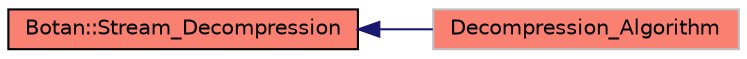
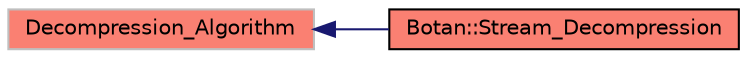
edge "Decompression_Algorithm" -> "Botan::Stream_Decompression": reversed
